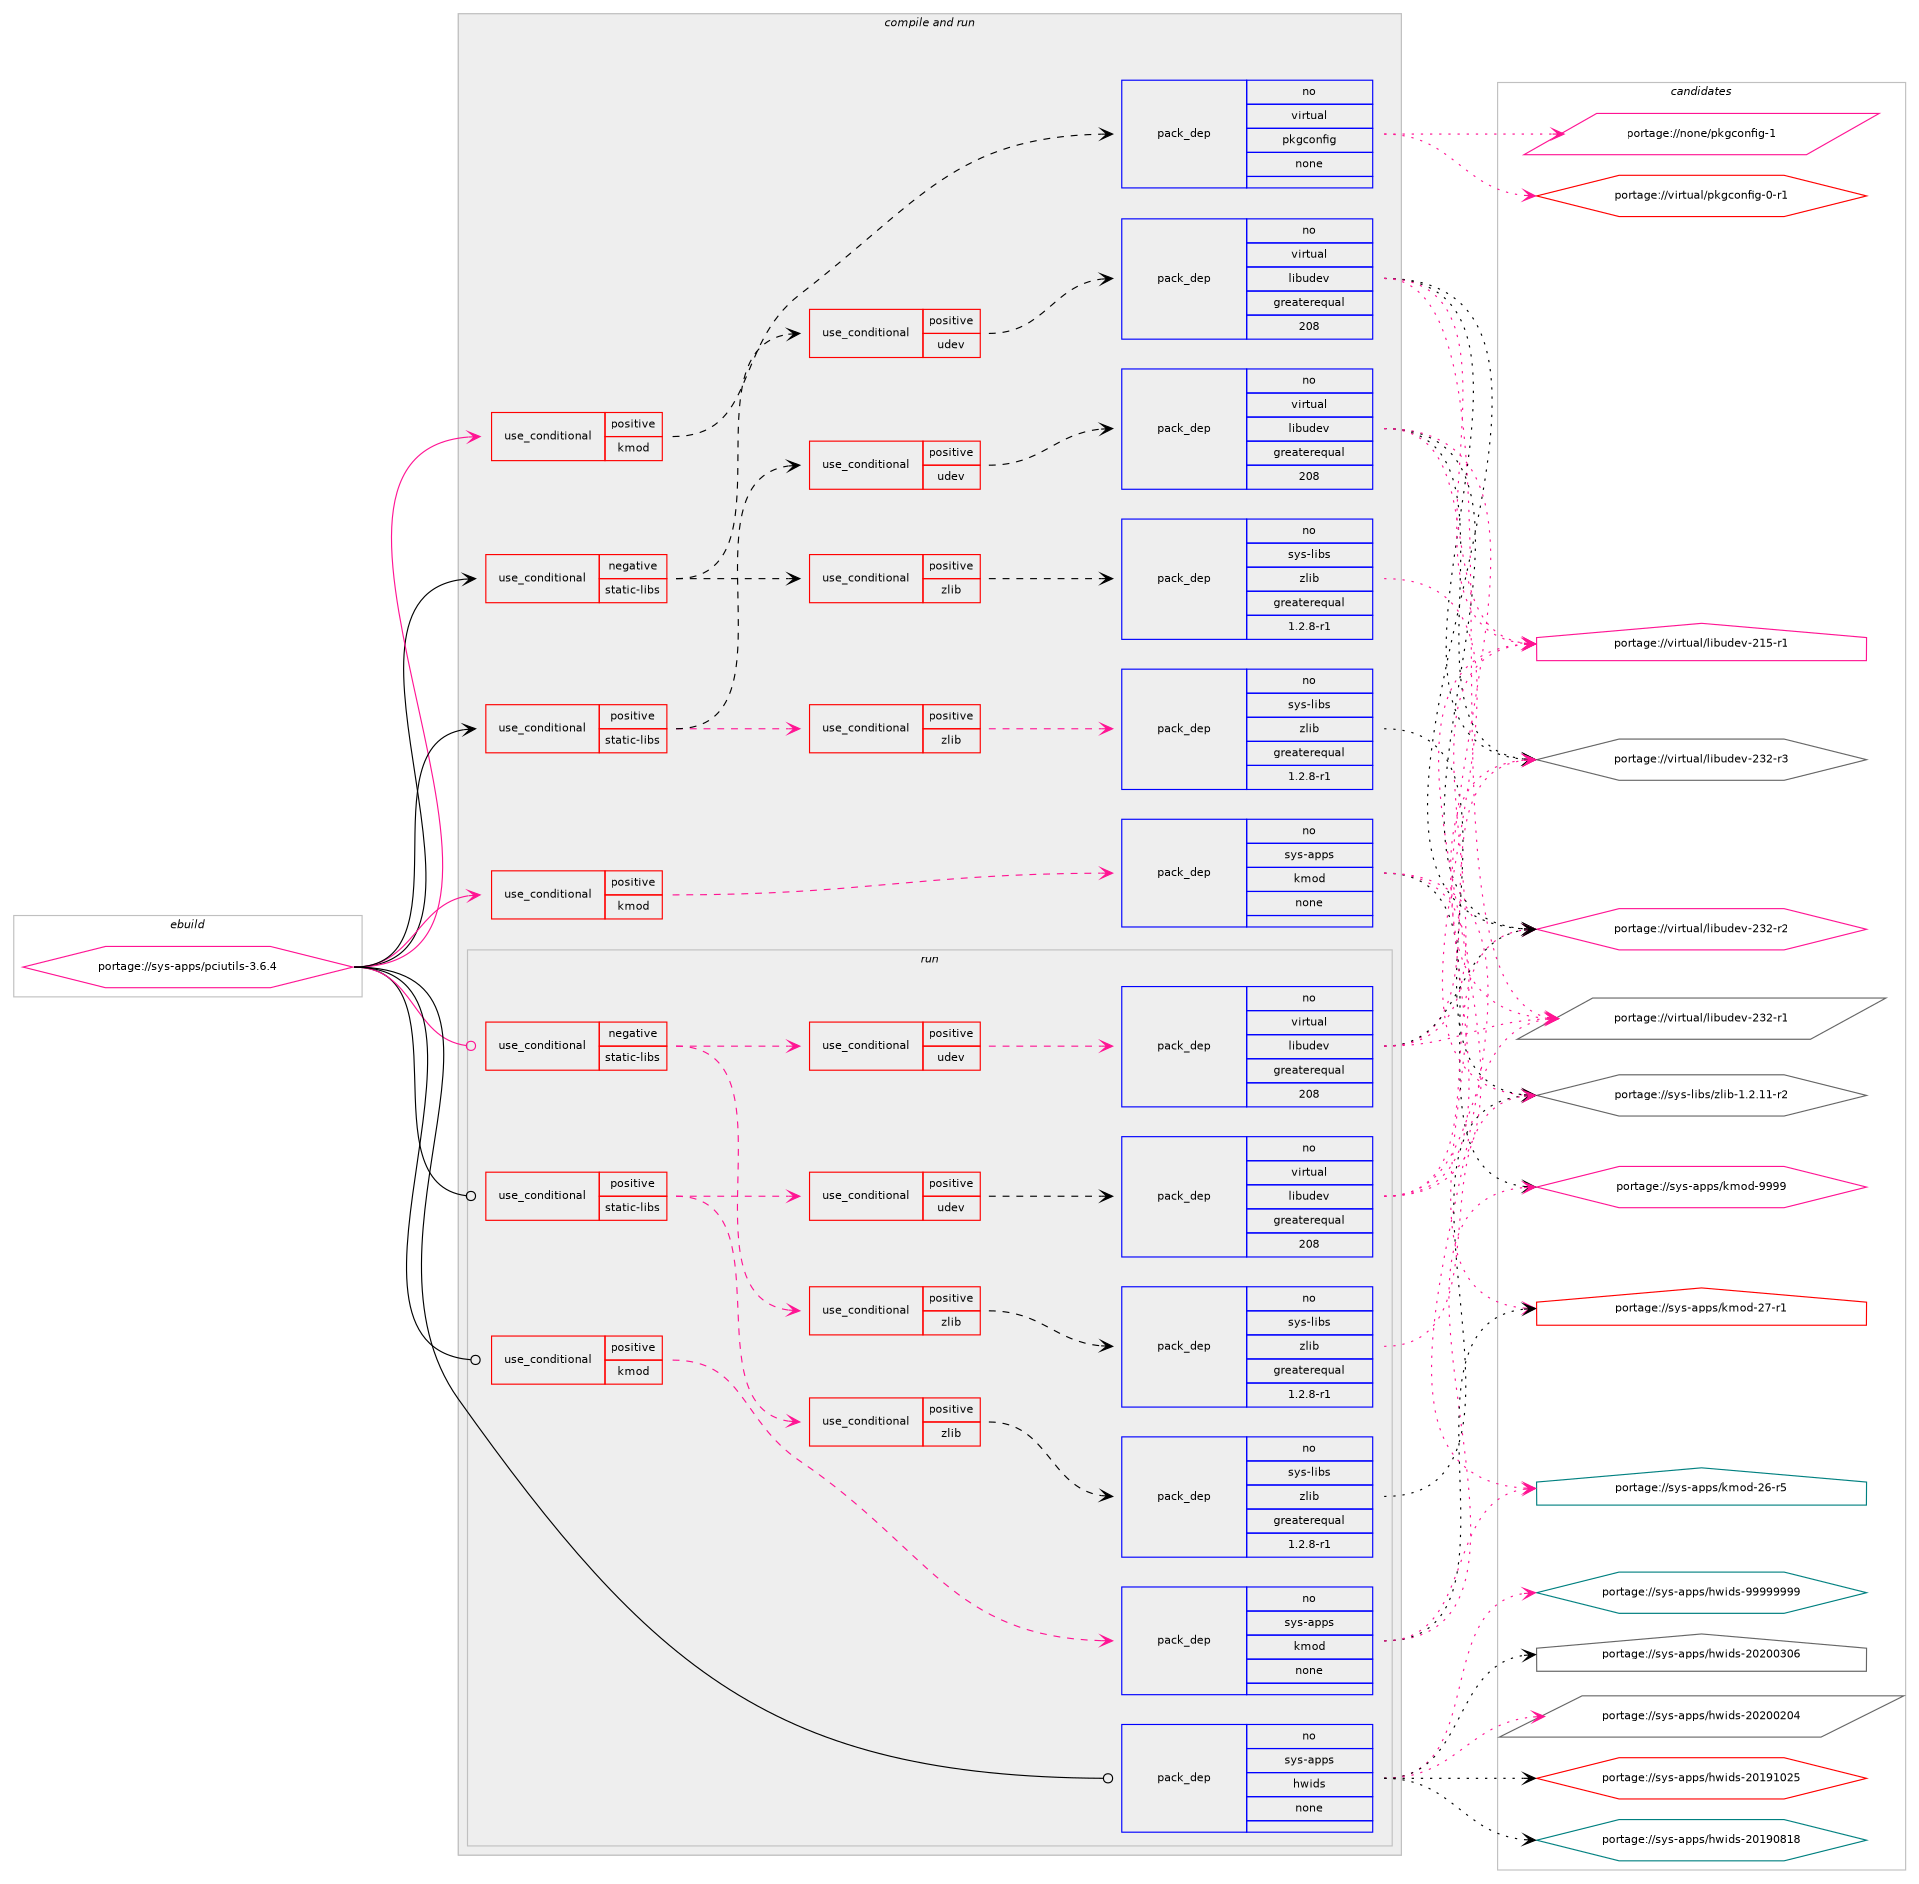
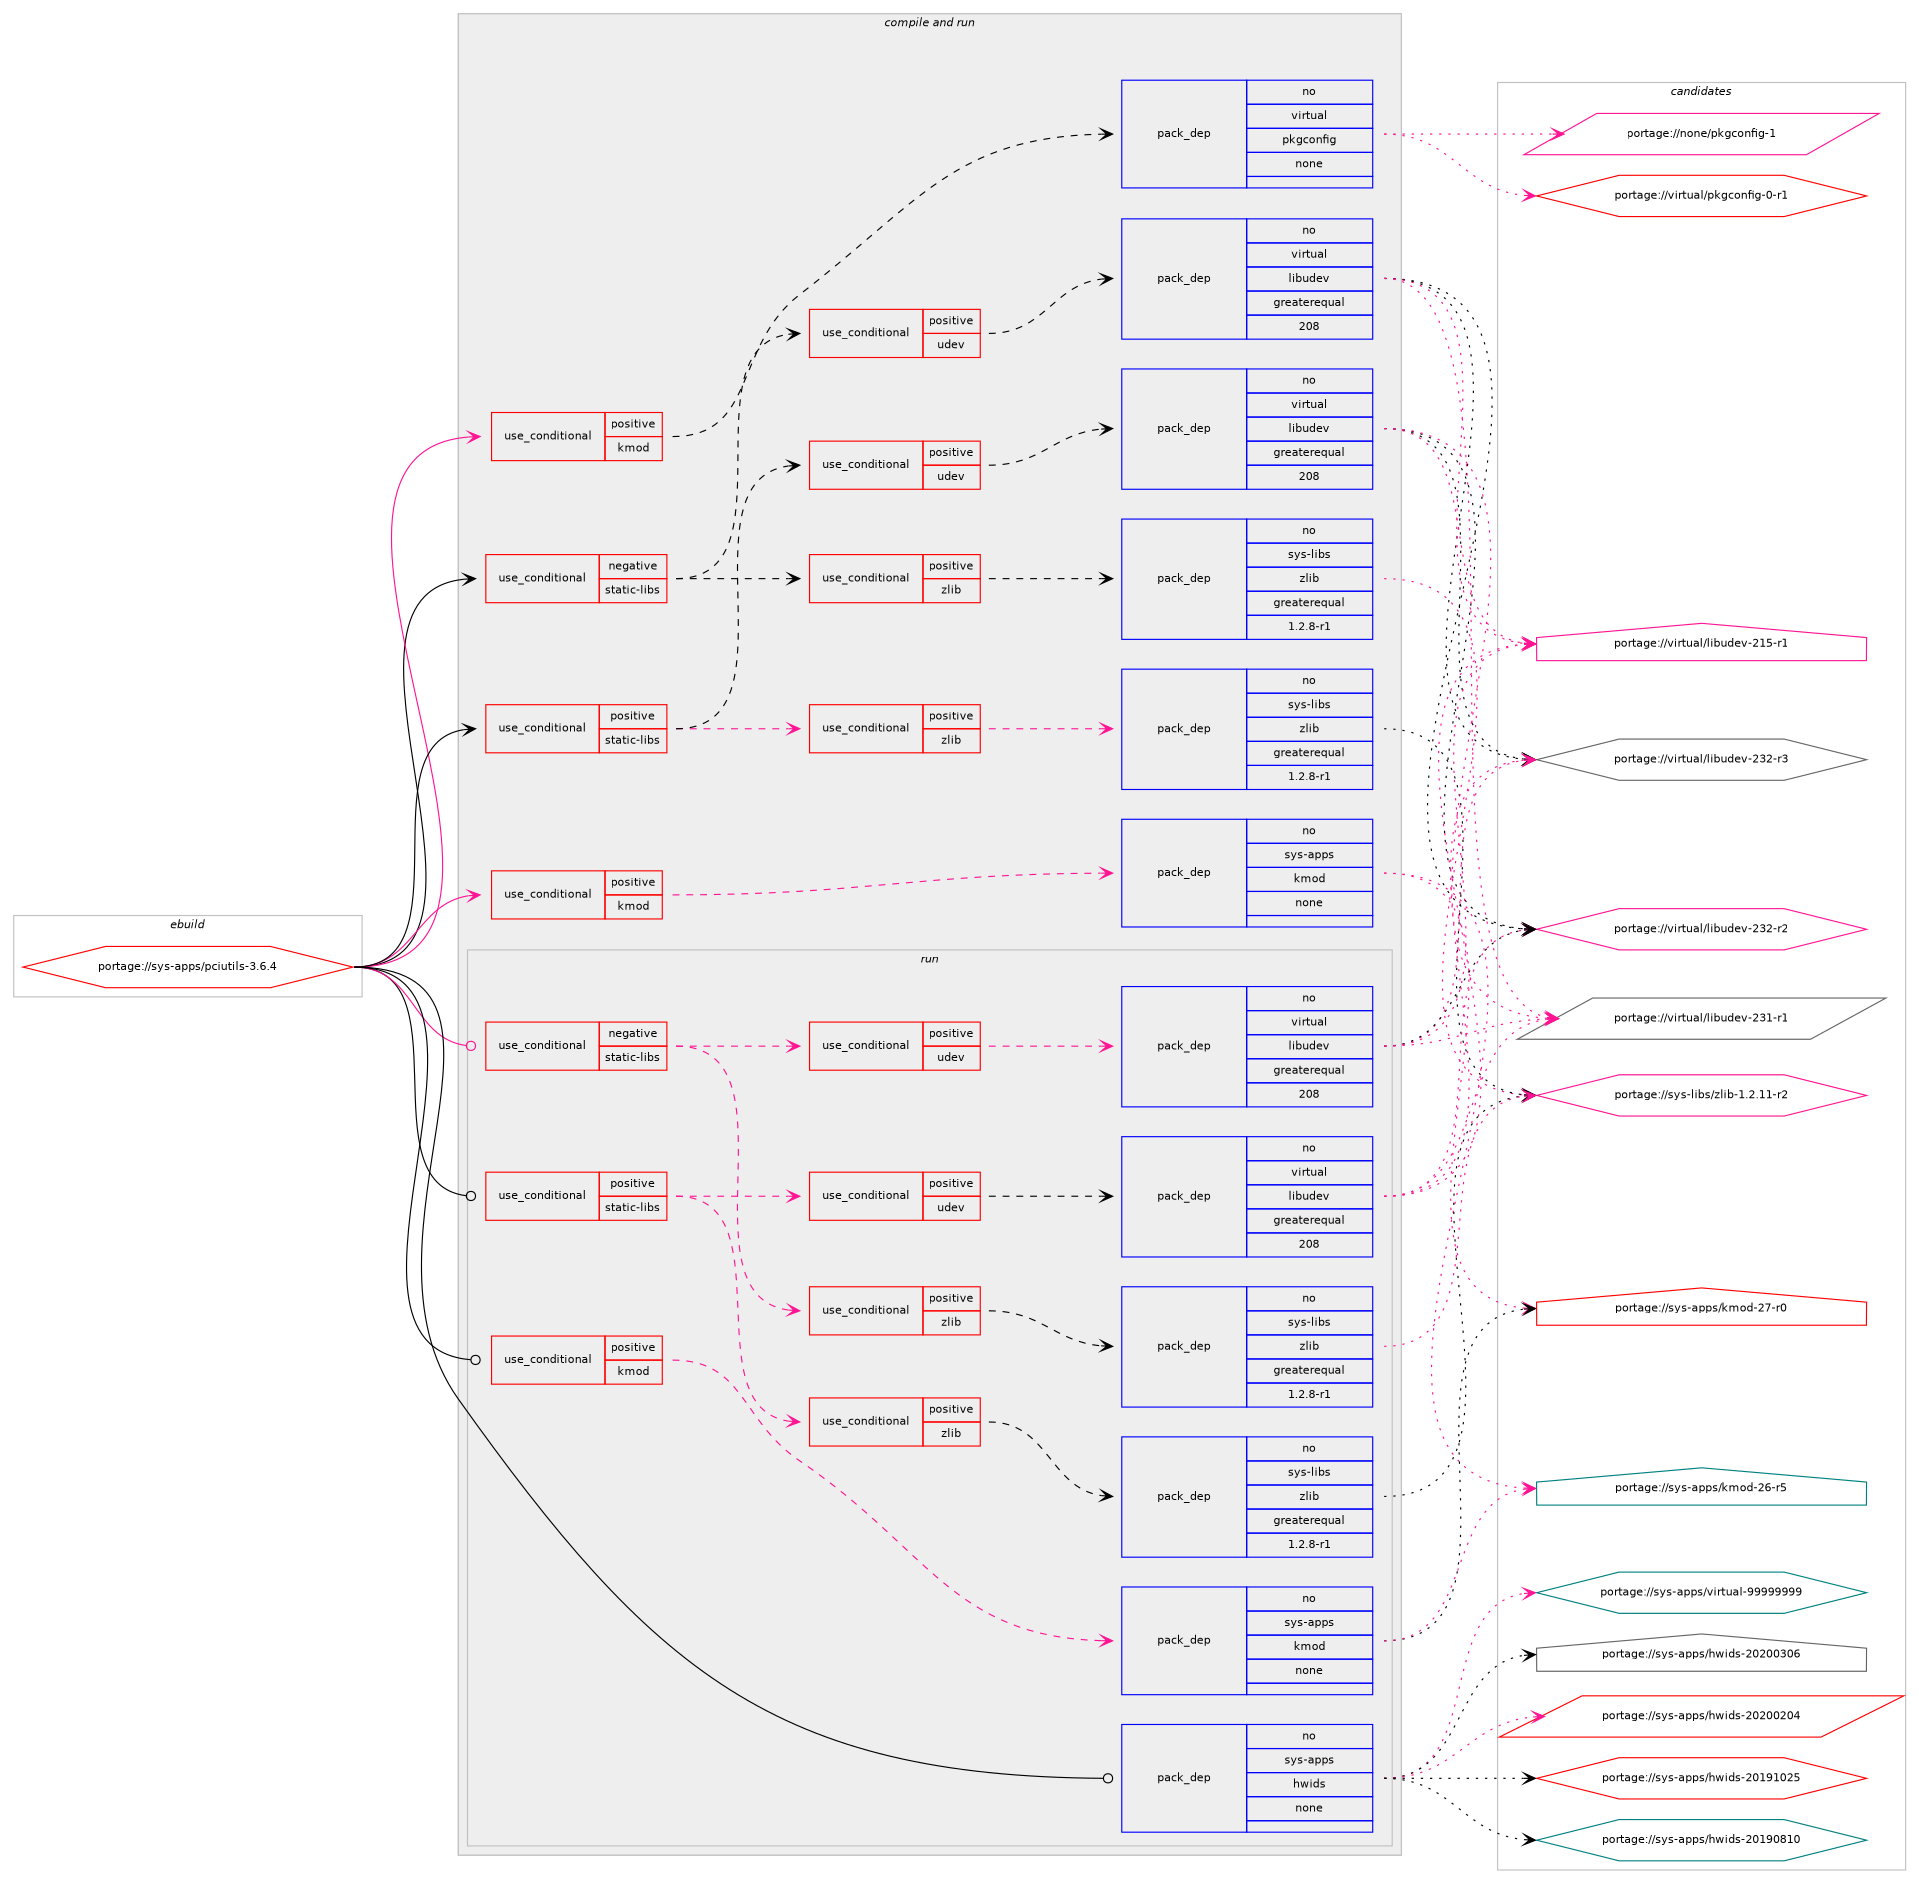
node "portage://sys-apps/pciutils-3.6.4": color deeppink -> red
node "portage://virtual/libudev-232-r1": label "portage://virtual/libudev-232-r1" -> "portage://virtual/libudev-231-r1"
node "portage://sys-libs/zlib-1.2.11-r2": color gray40 -> deeppink
node "portage://sys-apps/kmod-9999": removed
node "portage://sys-apps/kmod-27-r1": label "portage://sys-apps/kmod-27-r1" -> "portage://sys-apps/kmod-27-r0"
node "portage://sys-apps/hwids-99999999": label "portage://sys-apps/hwids-99999999" -> "portage://sys-apps/virtual-99999999"
node "portage://sys-apps/hwids-20200204": color gray40 -> red
node "portage://sys-apps/hwids-20190818": label "portage://sys-apps/hwids-20190818" -> "portage://sys-apps/hwids-20190810"
